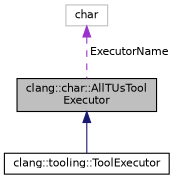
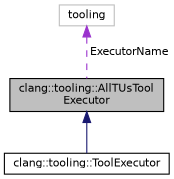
node "char": label "char" -> "tooling"
node "clang::char::AllTUsTool Executor": label "clang::char::AllTUsTool Executor" -> "clang::tooling::AllTUsTool Executor"
